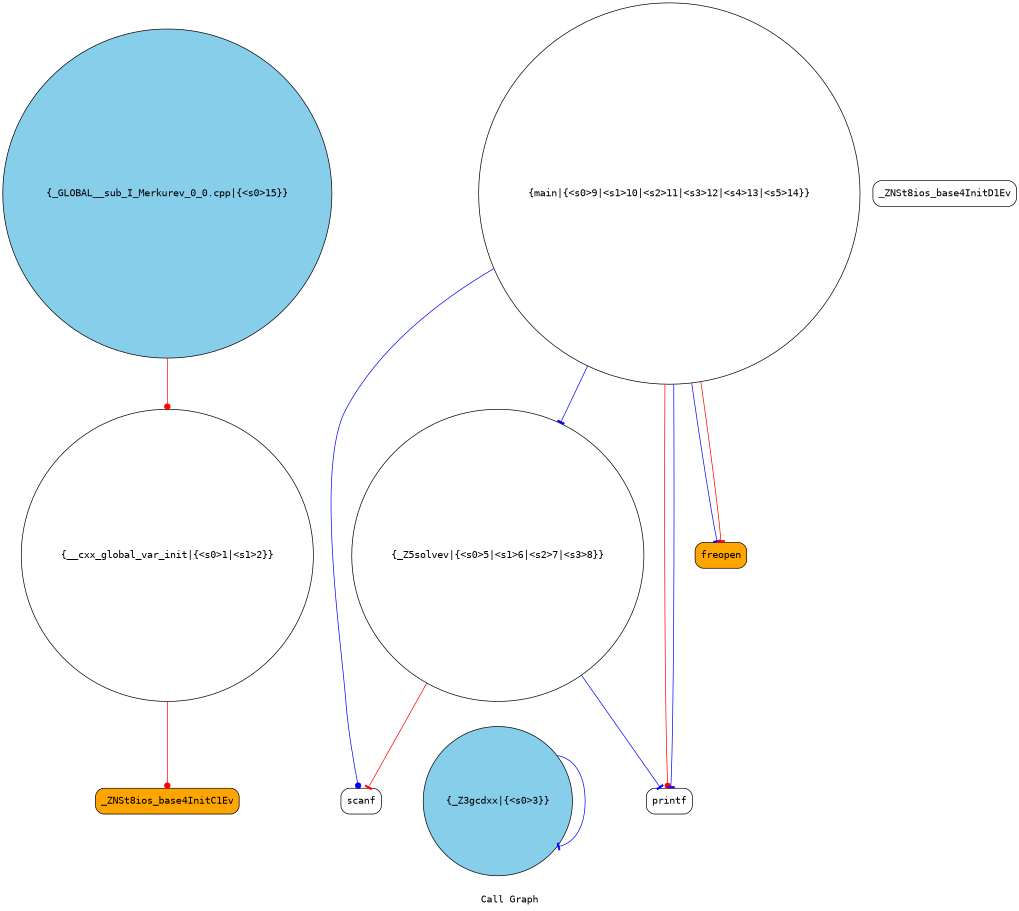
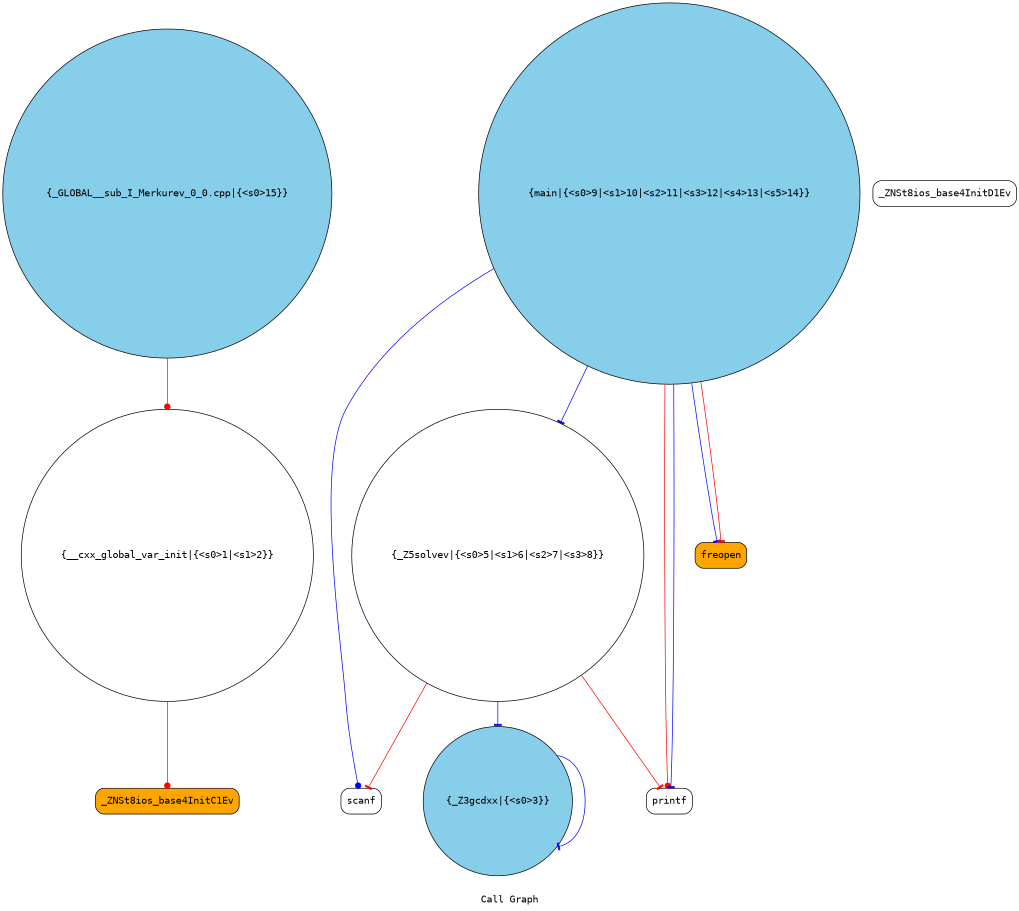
node "{main|{<s0>9|<s1>10|<s2>11|<s3>12|<s4>13|<s5>14}}": fillcolor white -> skyblue
edge "{_Z5solvev|{<s0>5|<s1>6|<s2>7|<s3>8}}" -> "{_Z3gcdxx|{<s0>3}}": added
edge "{_Z5solvev|{<s0>5|<s1>6|<s2>7|<s3>8}}" -> "printf": color blue -> red
